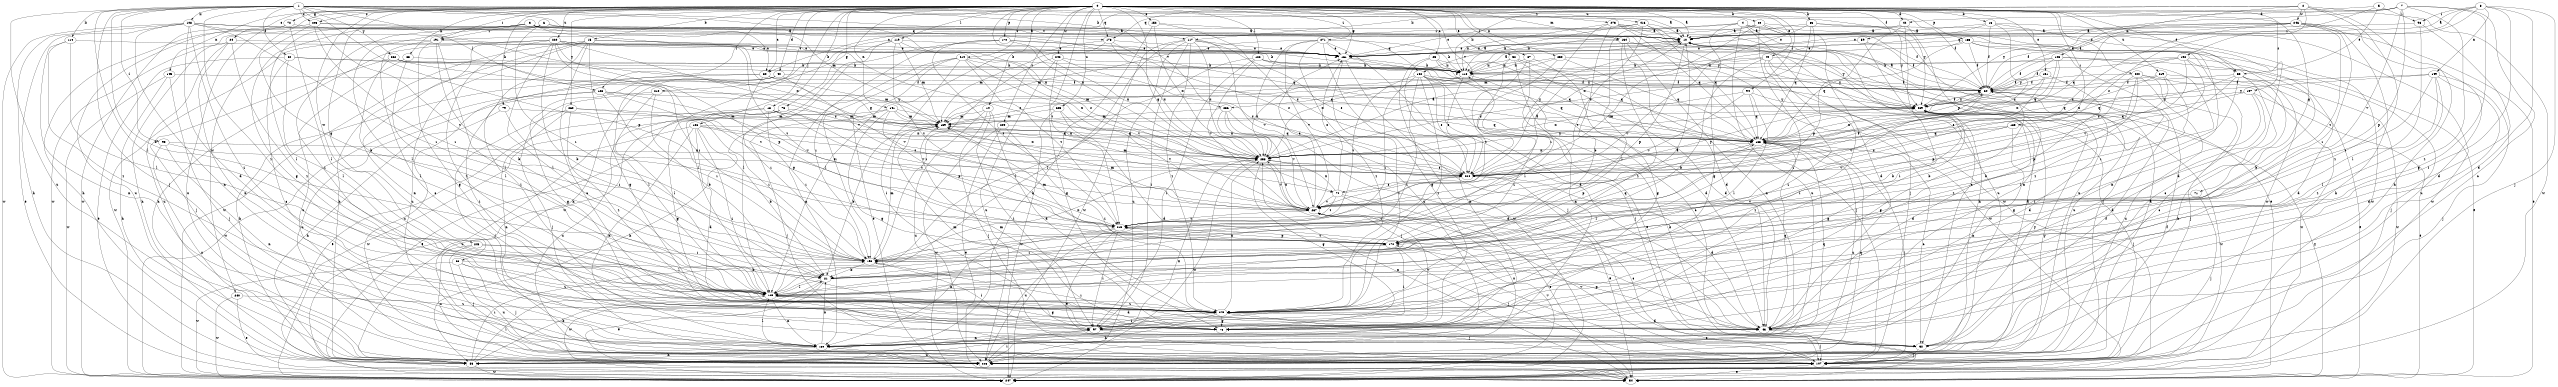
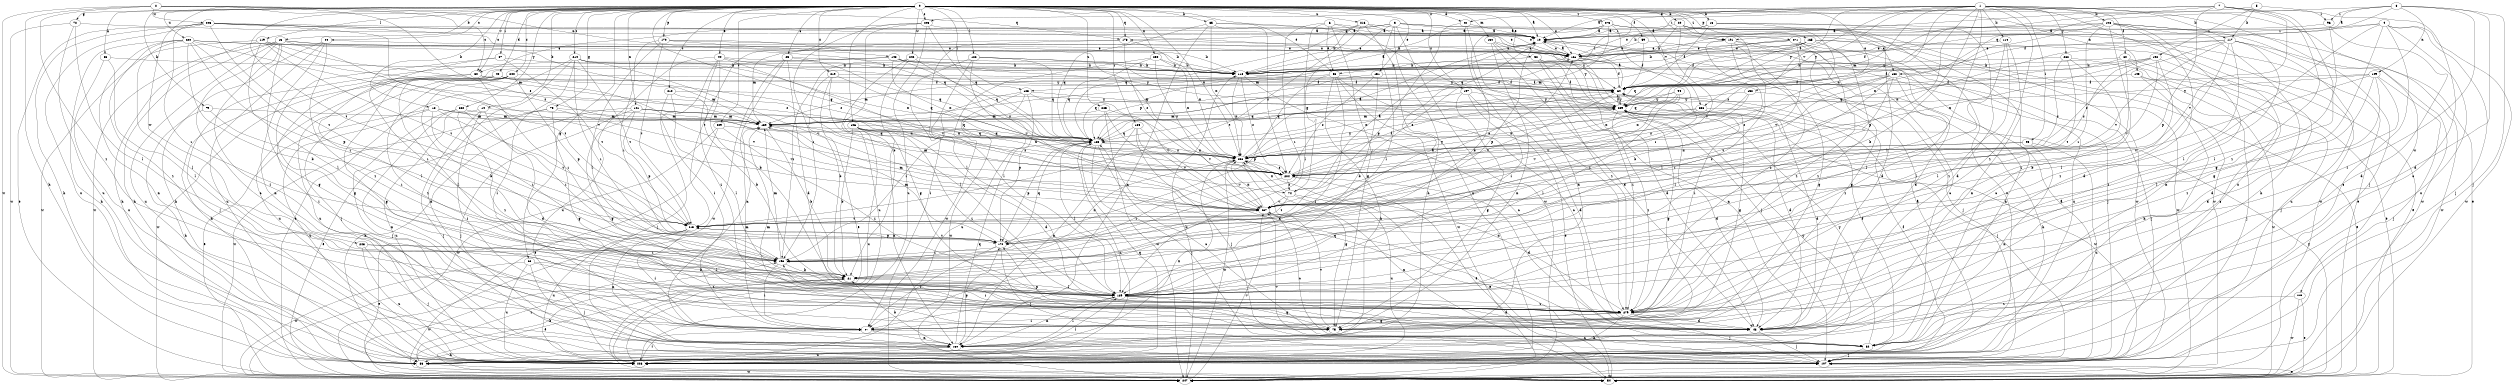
edge "0" -> "94": removed, label "i"
node "416": label "416" -> "216"
edge "152" -> "134": now "152" -> "269"
node "71": removed
edge "150" -> "172": added, label "p"
